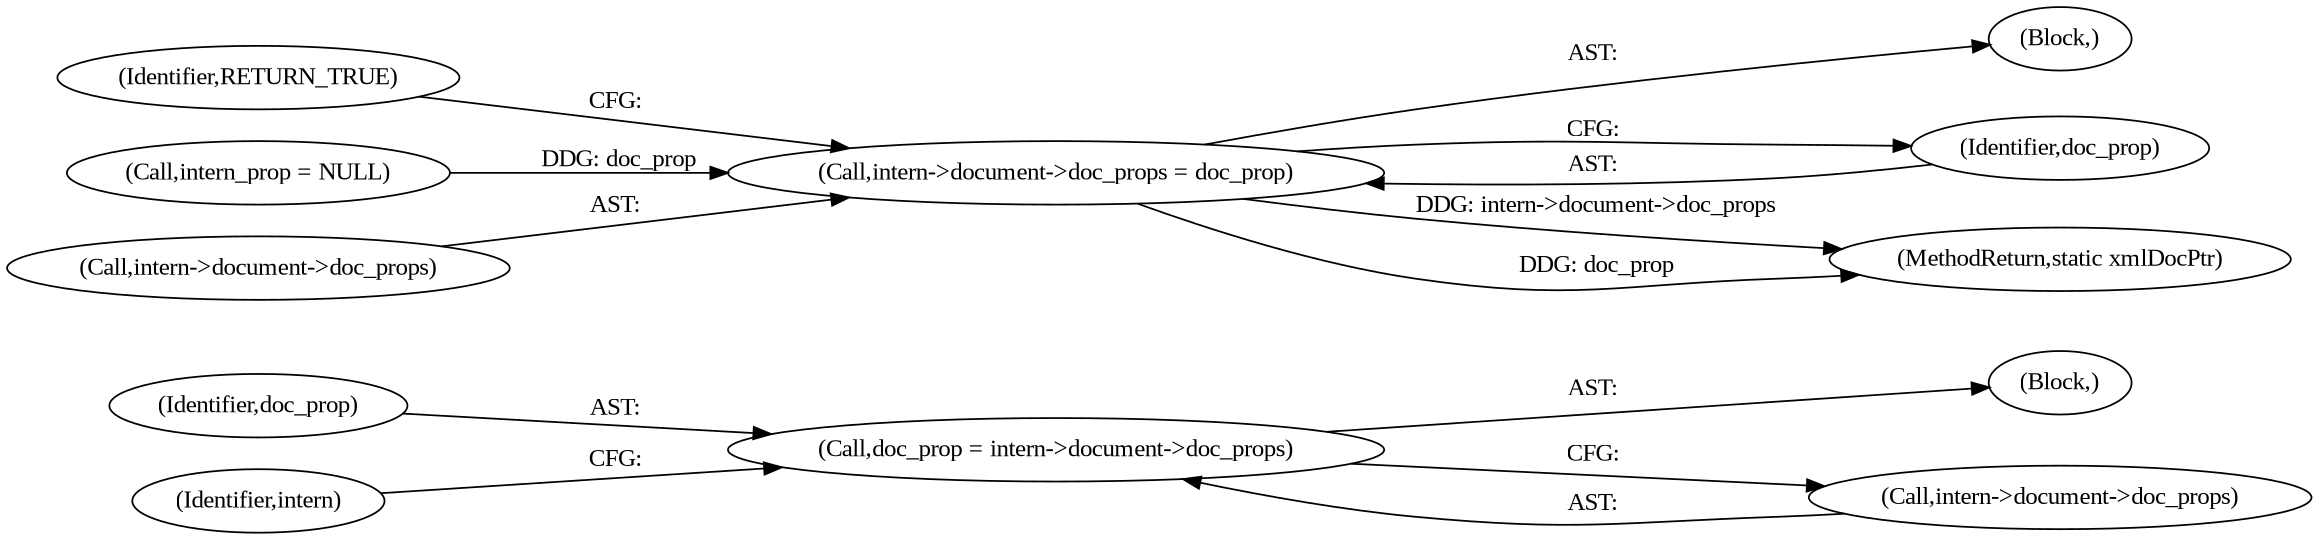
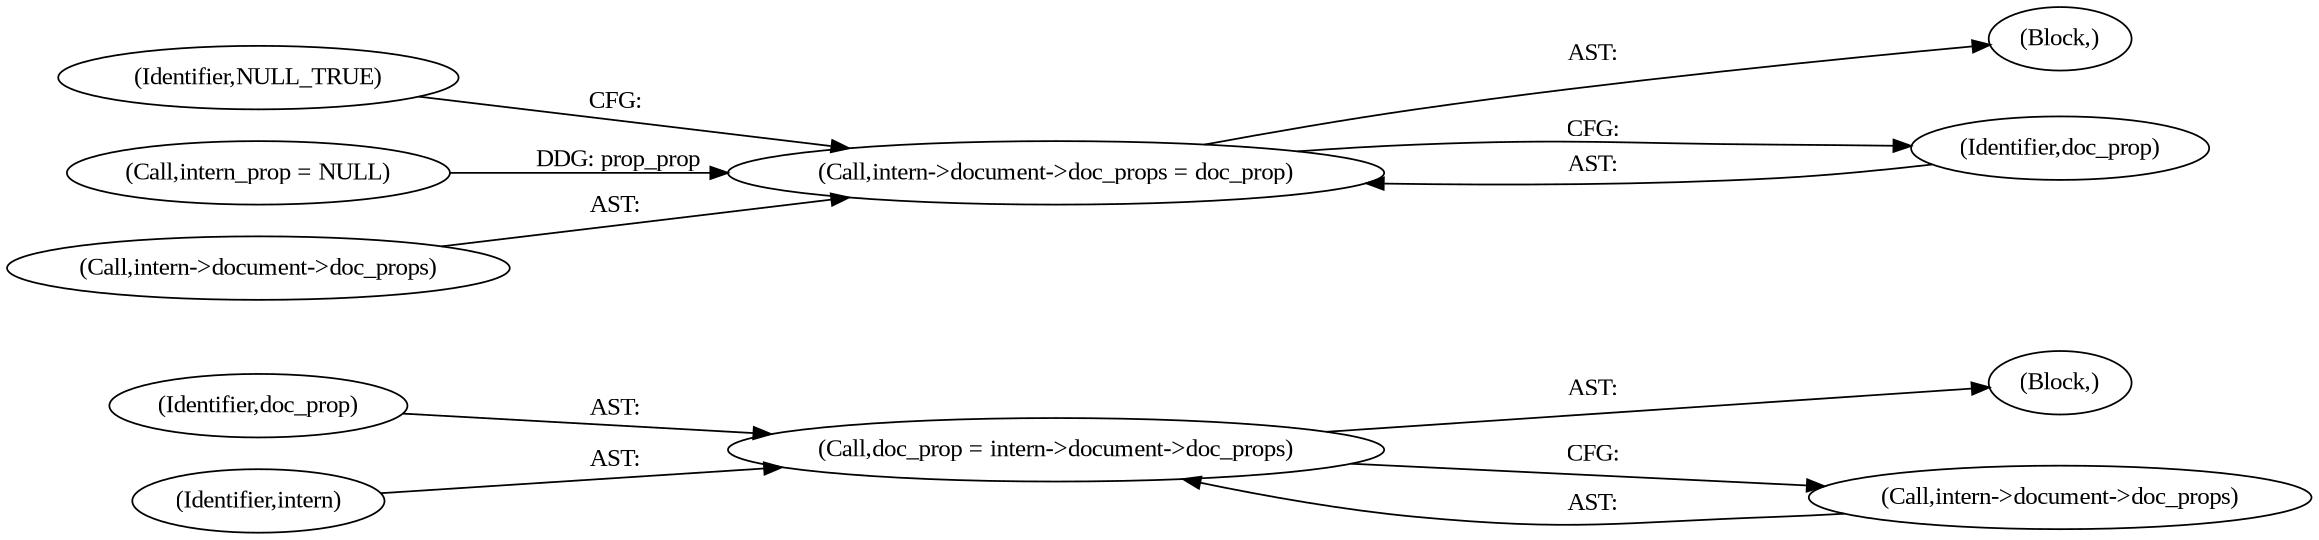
node "(Identifier,RETURN_TRUE)": label "(Identifier,RETURN_TRUE)" -> "(Identifier,NULL_TRUE)"
edge "(Call,intern_prop = NULL)" -> "(Call,intern->document->doc_props = doc_prop)": label "DDG: doc_prop" -> "DDG: prop_prop"
node "(MethodReturn,static xmlDocPtr)": removed
edge "(Identifier,intern)" -> "(Call,doc_prop = intern->document->doc_props)": label "CFG: " -> "AST: "
